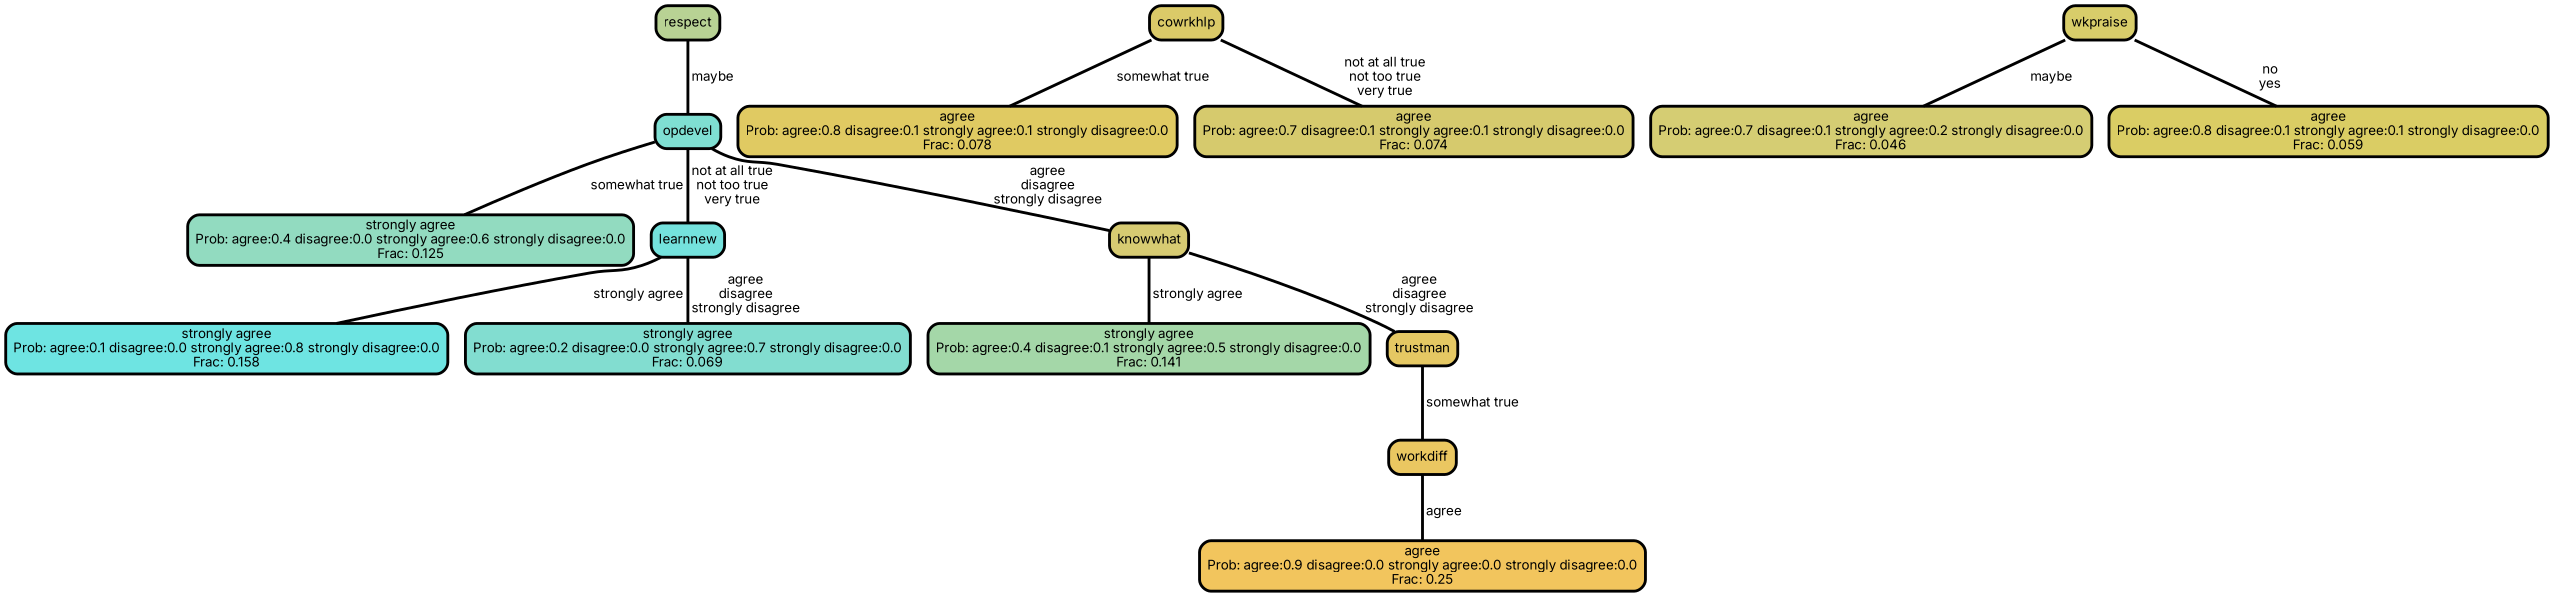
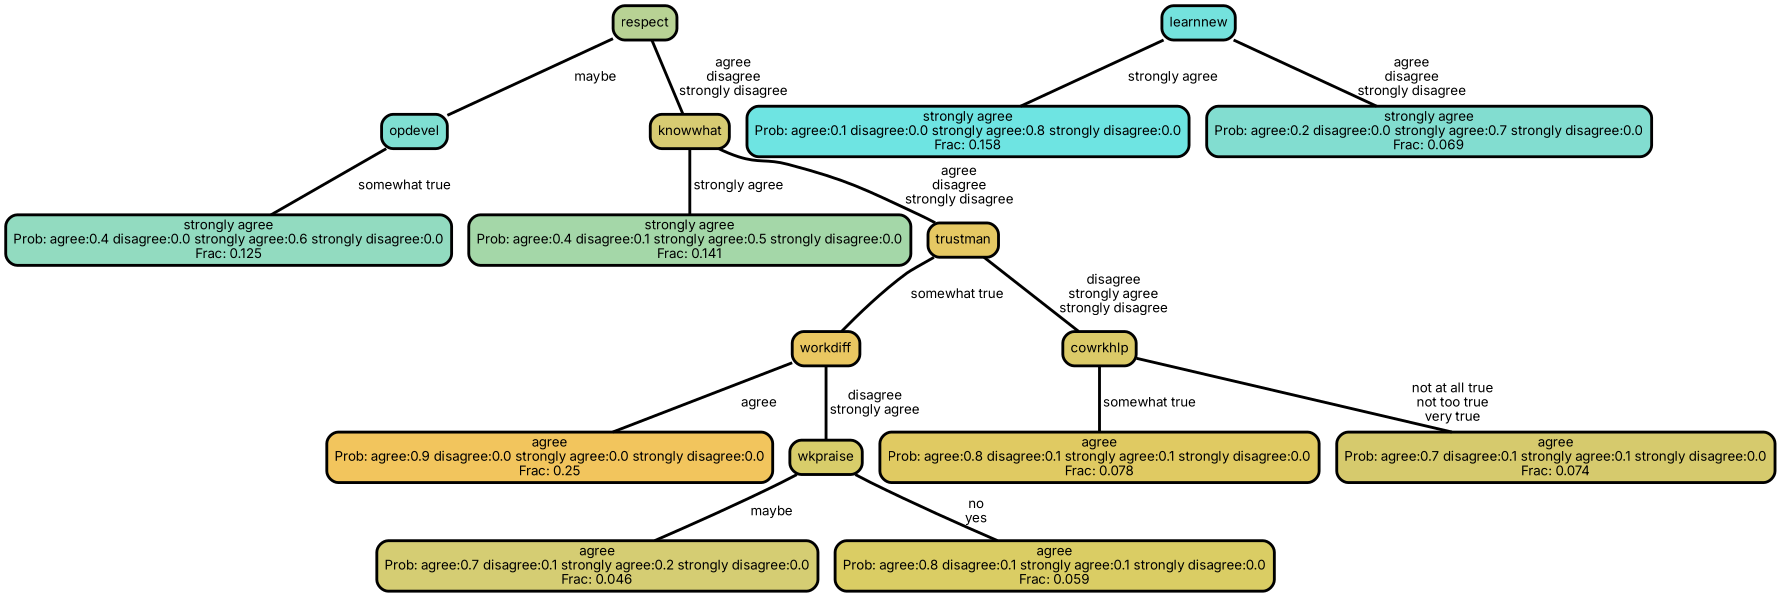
edge "opdevel" -- "learnnew": removed, label "not at all true not too true very true"
edge "opdevel" -- "knowwhat": now "respect" -- "knowwhat"
edge "trustman" -- "cowrkhlp": added, label "disagree strongly agree strongly disagree"
edge "workdiff" -- "wkpraise": added, label "disagree strongly agree"
